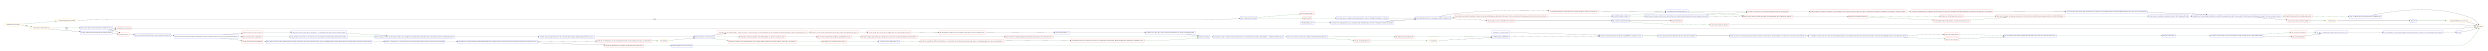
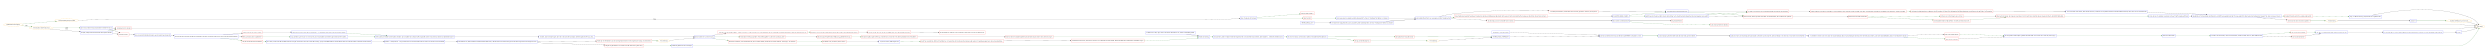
node "was du sagen willst ist ...": removed
